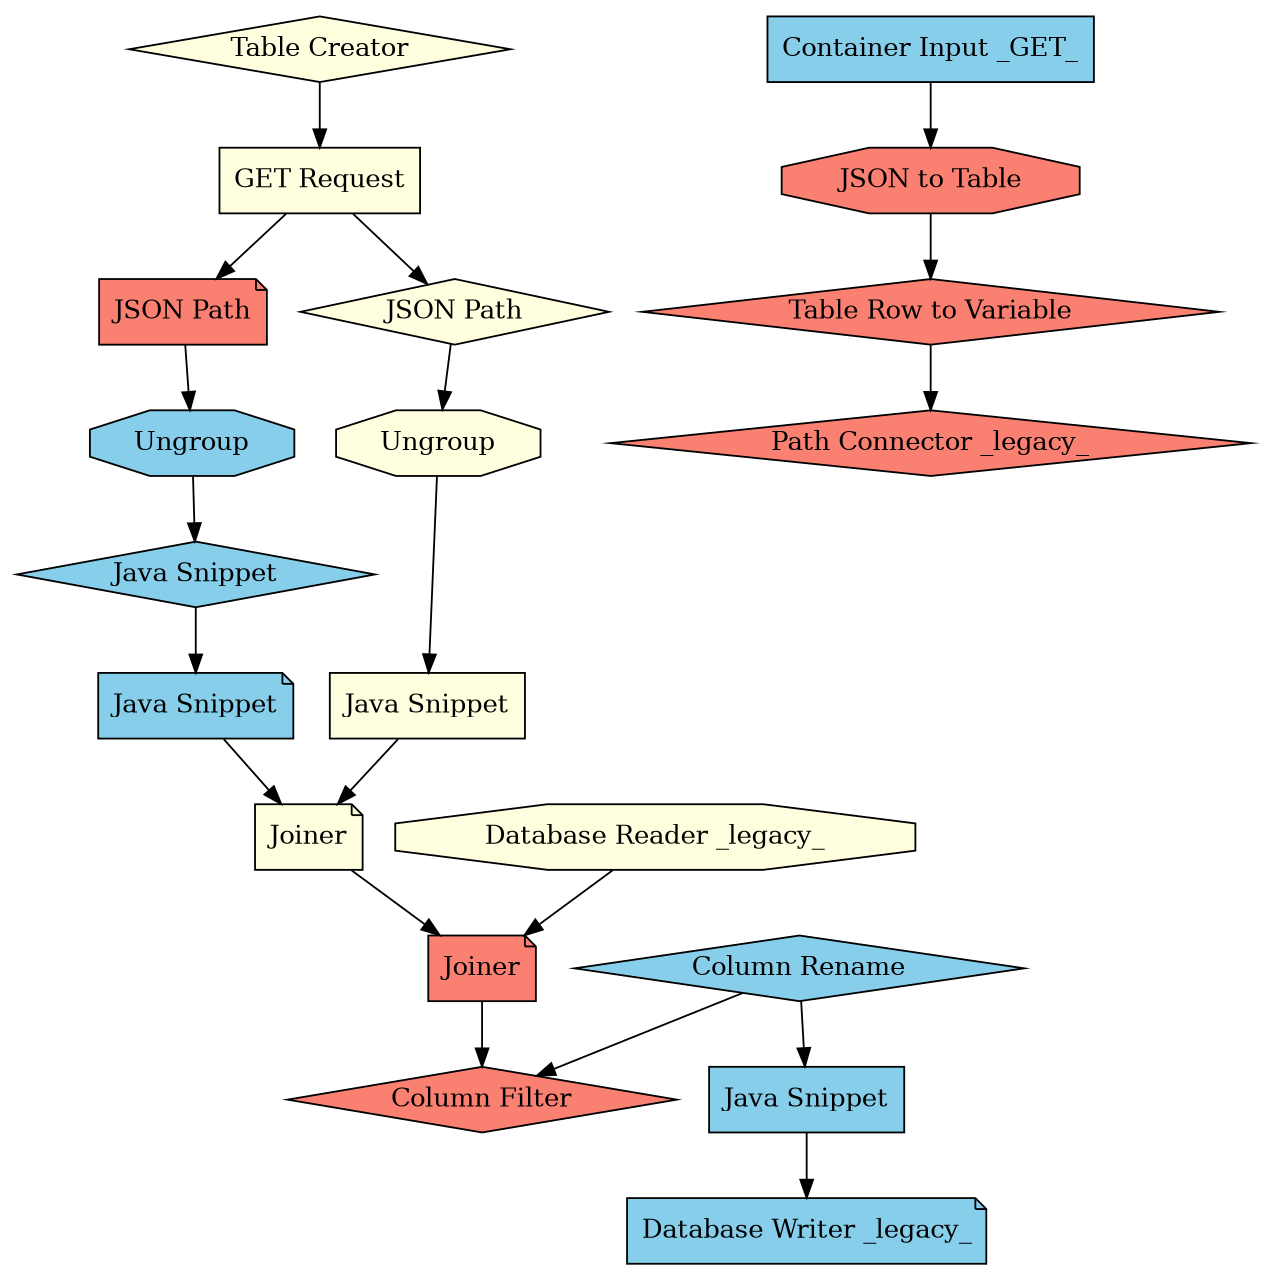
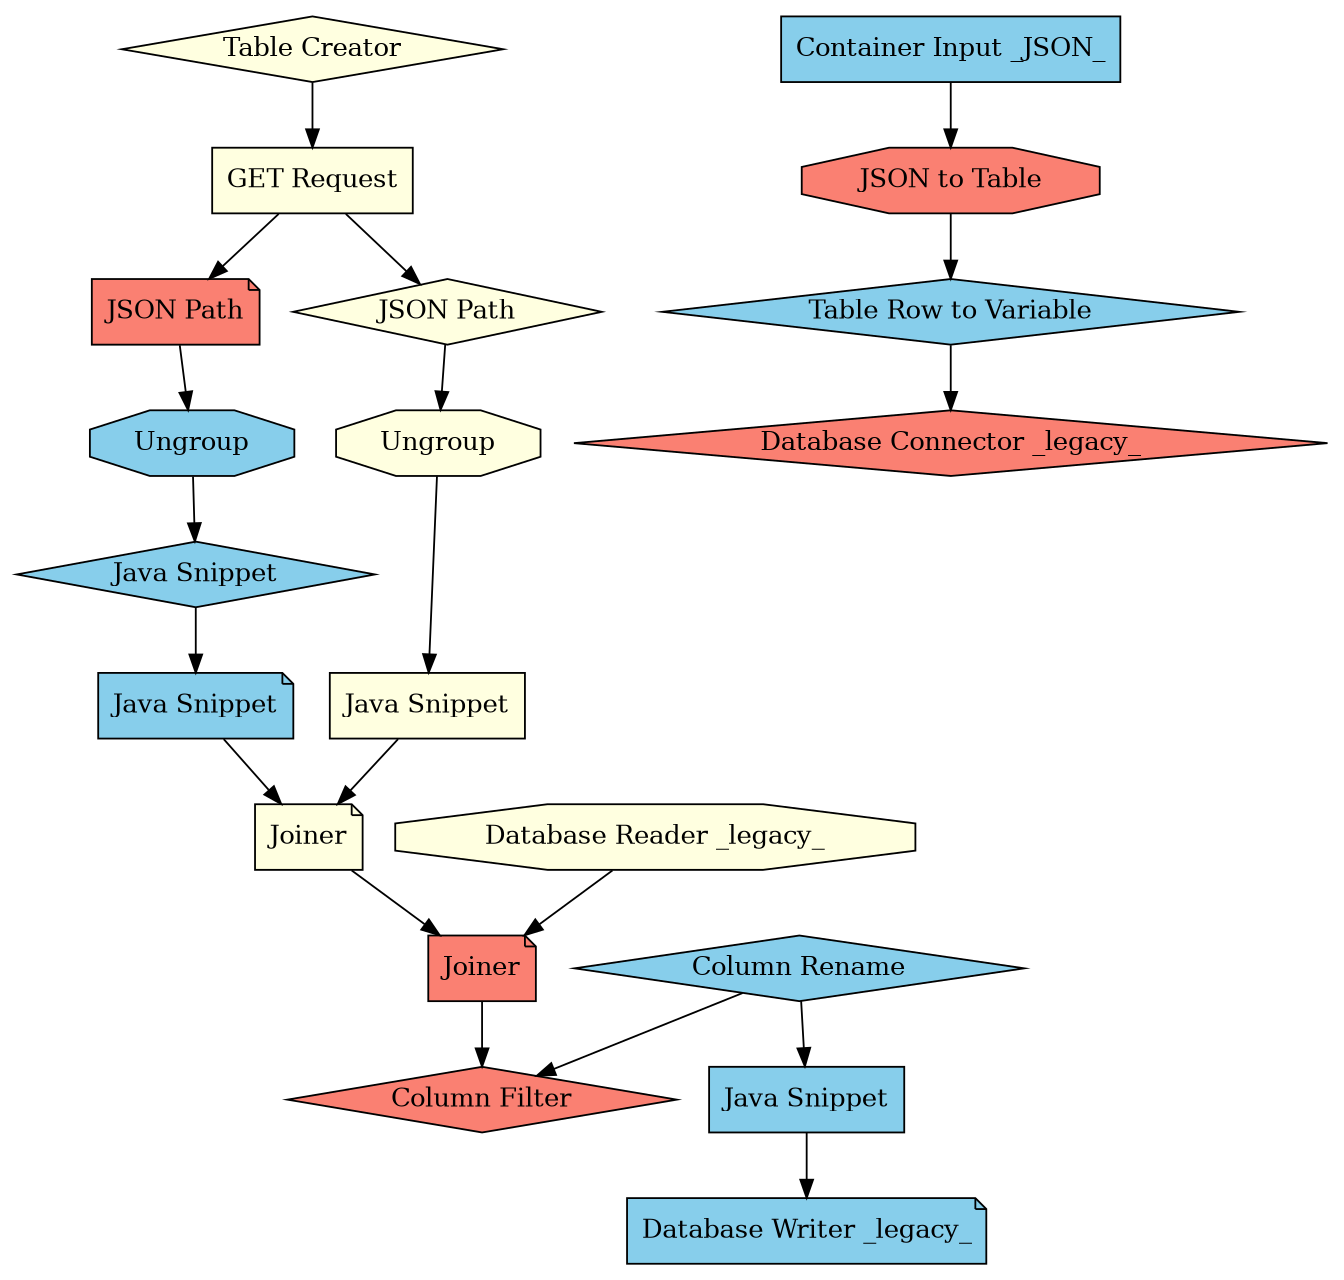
node "Container Input _GET_": label "Container Input _GET_" -> "Container Input _JSON_"
node "Table Row to Variable": fillcolor salmon -> skyblue
node "Path Connector _legacy_": label "Path Connector _legacy_" -> "Database Connector _legacy_"
